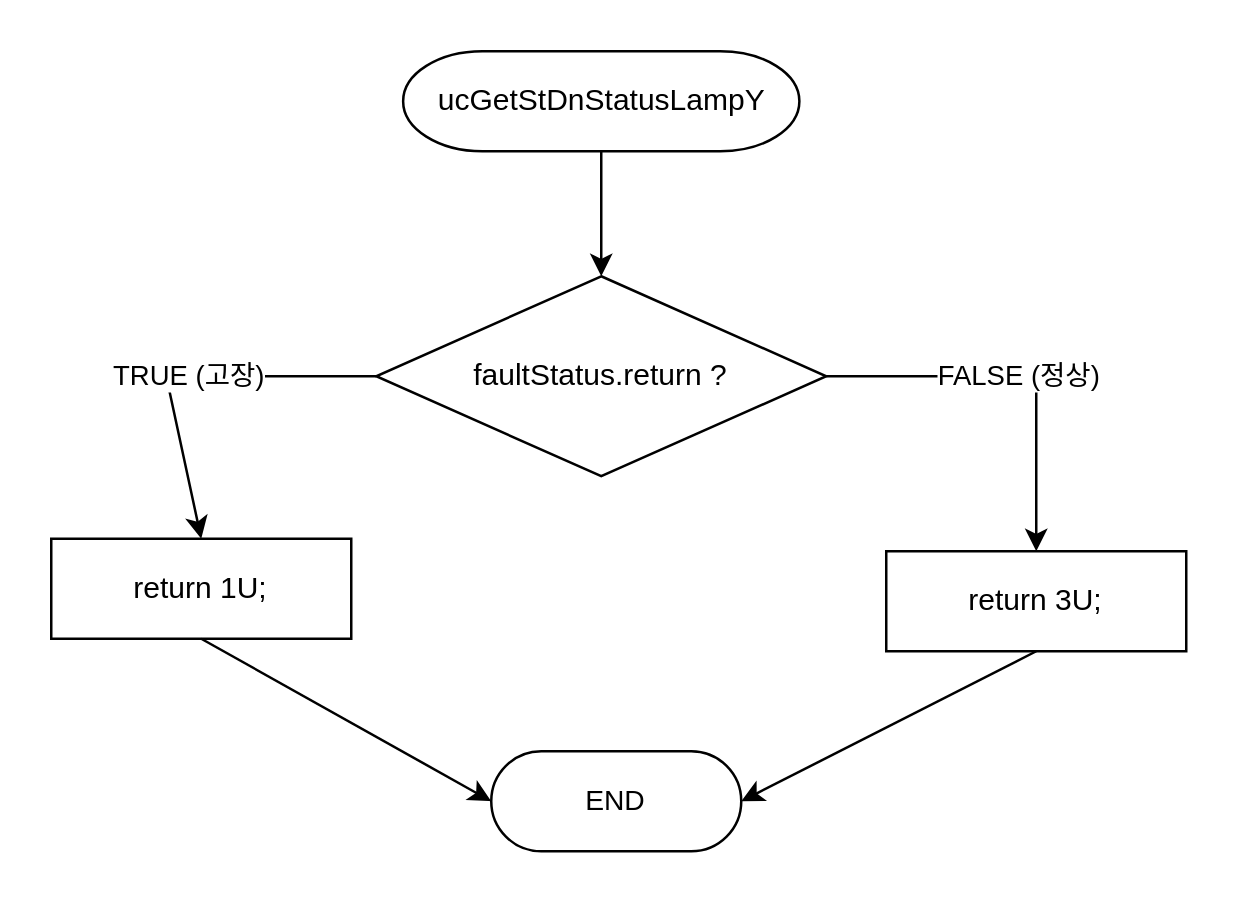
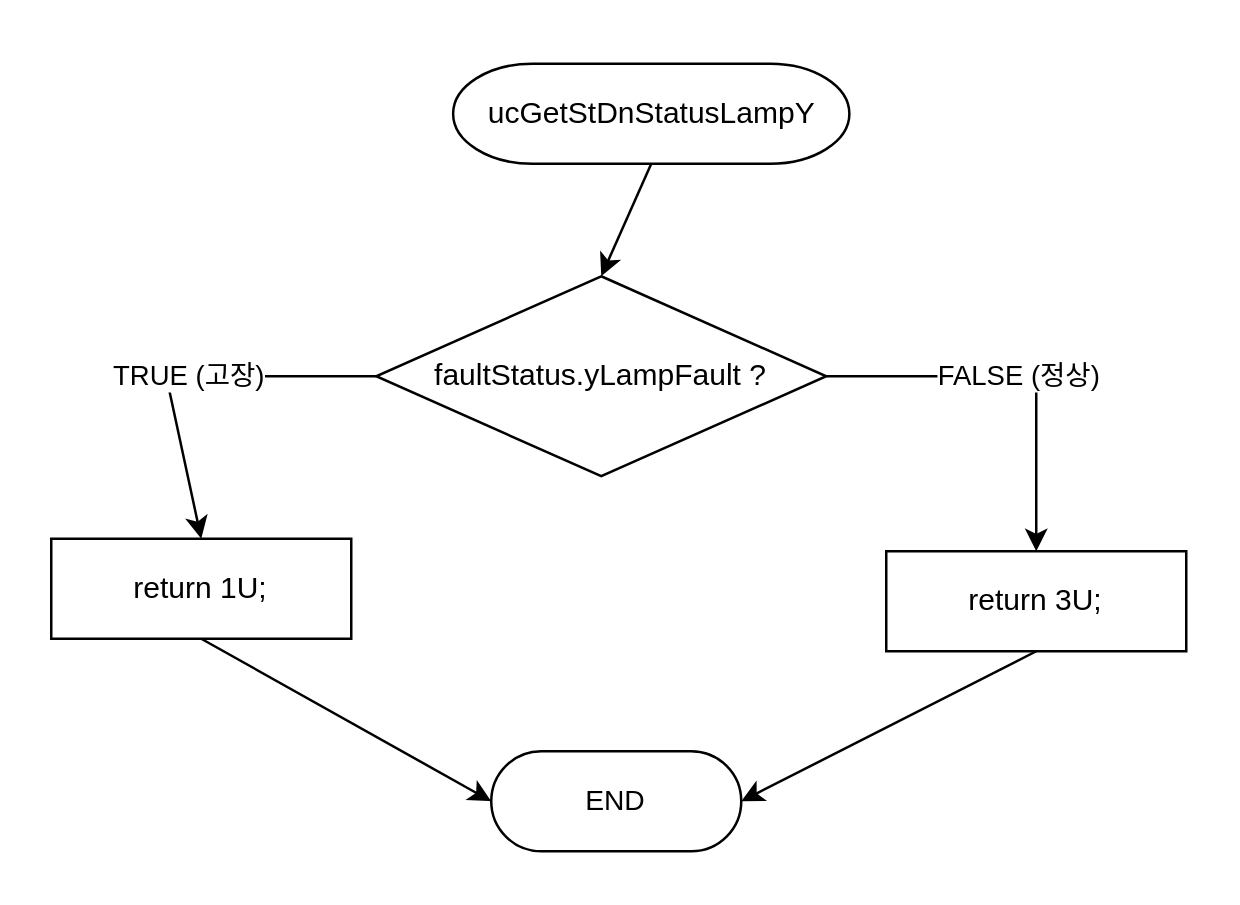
node "ucGetStDnStatusLampY": moved (601, 101) -> (651, 114)
node "faultStatus.return ?": label "faultStatus.return ?" -> "faultStatus.yLampFault ?"
